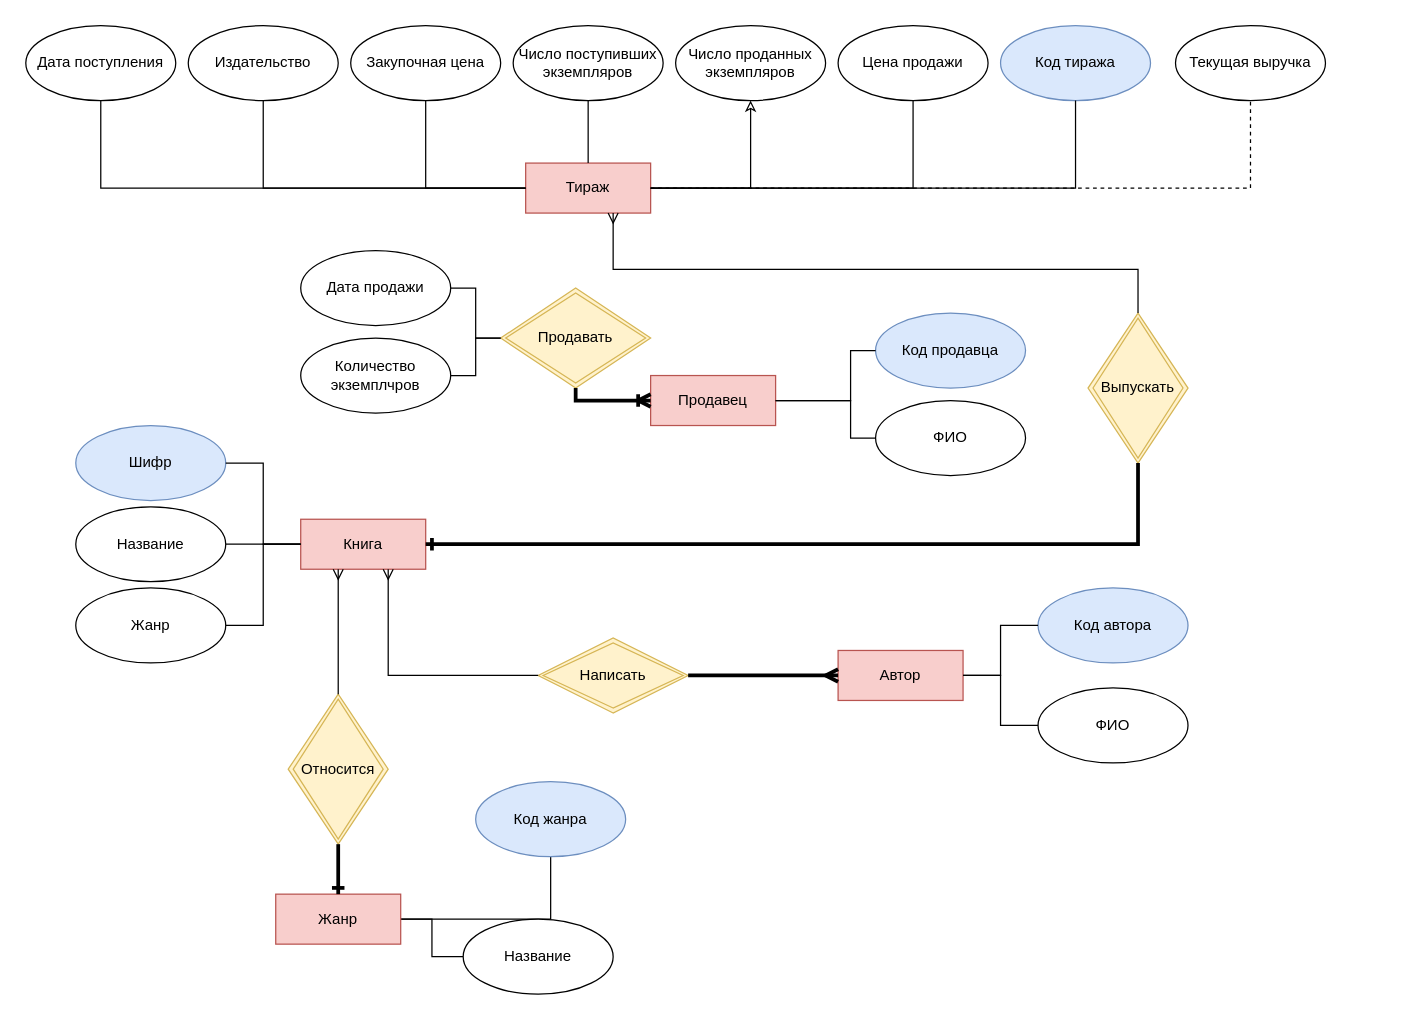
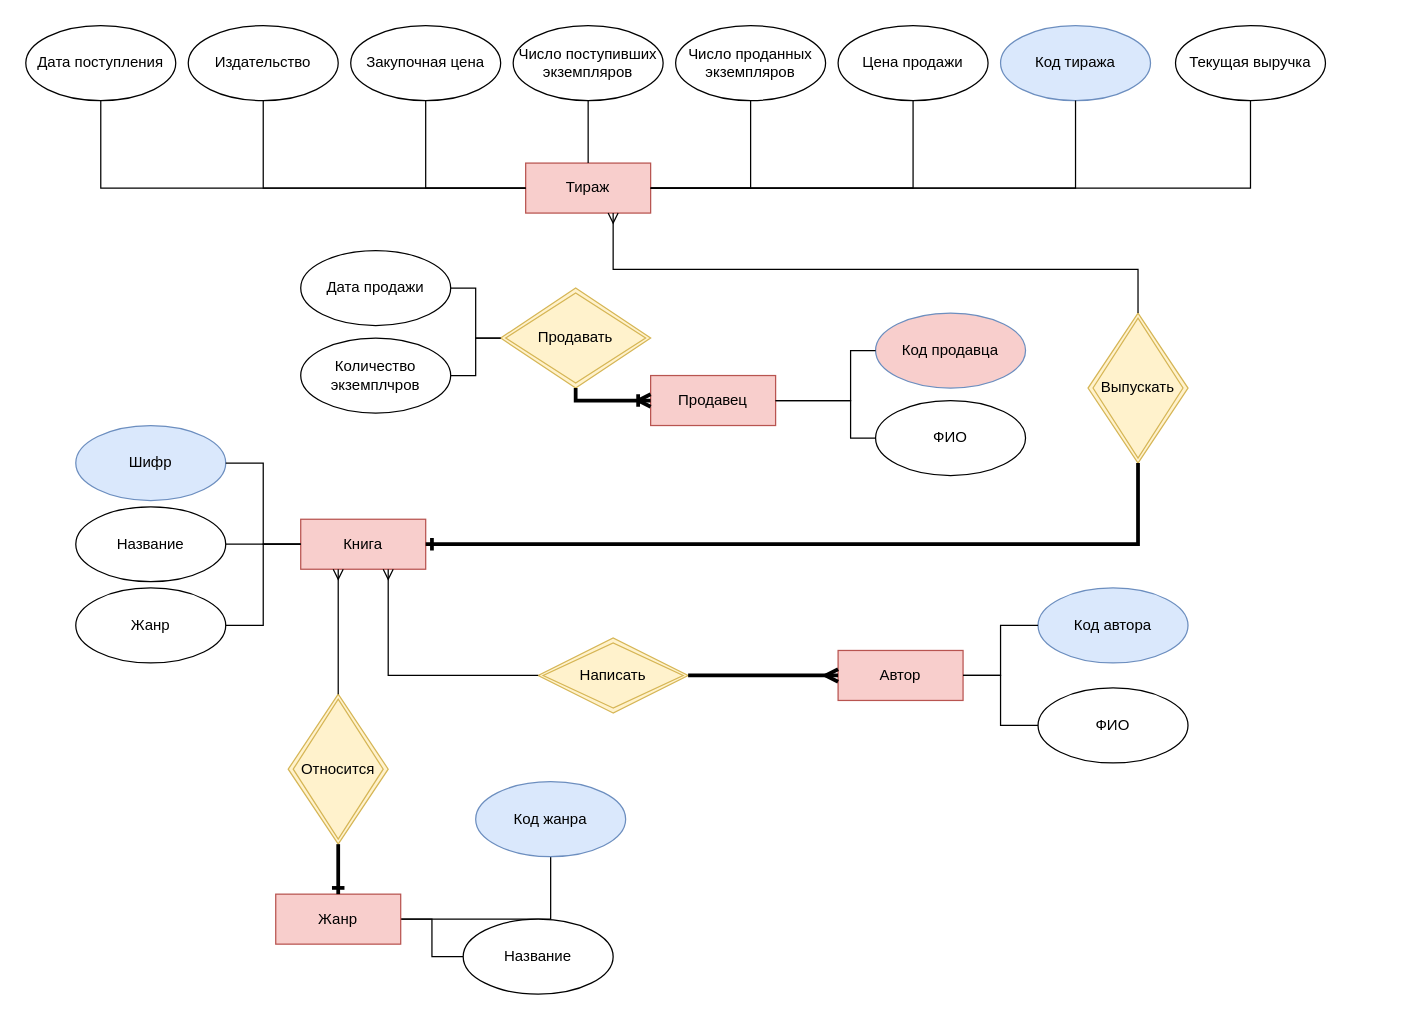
edge "Тираж" -> "Число проданных экземпляров": arrowhead classic -> none
edge "Текущая выручка" -- "Тираж": style dashed -> solid
node "Код продавца": fillcolor #dae8fc -> #f8cecc
